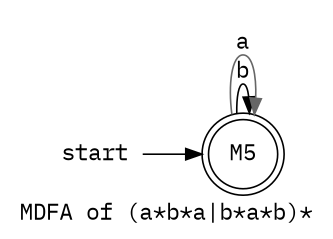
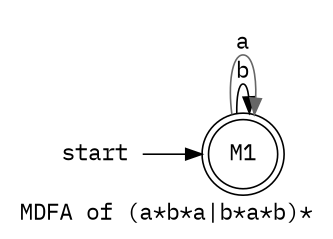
node "M5": label "M5" -> "M1"
